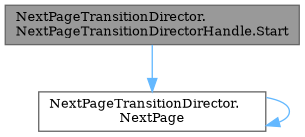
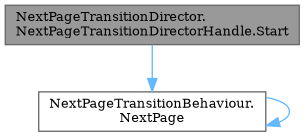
node "NextPageTransitionDirector. NextPage": label "NextPageTransitionDirector. NextPage" -> "NextPageTransitionBehaviour. NextPage"
